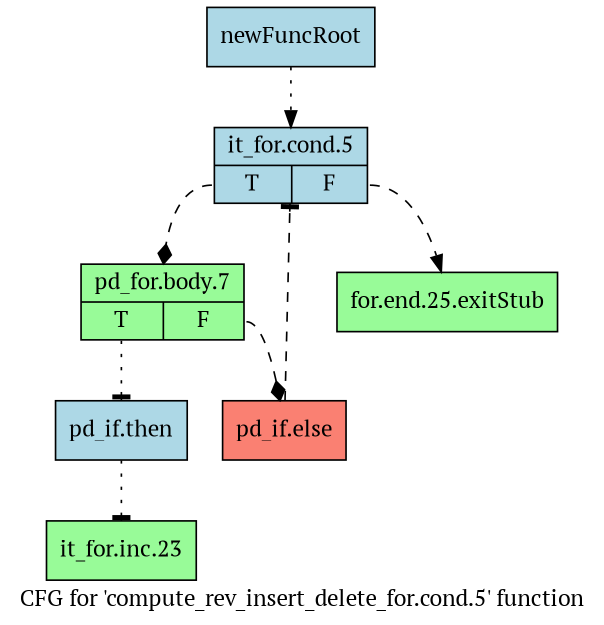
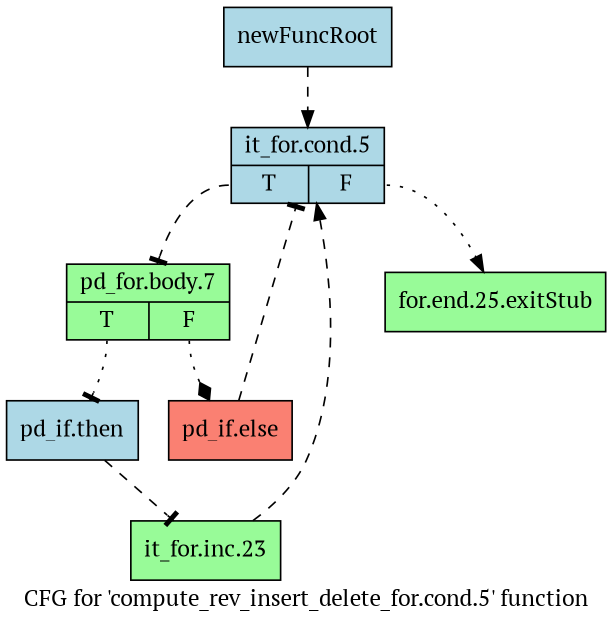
edge "newFuncRoot" -> "it_for.cond.5": style dotted -> dashed
edge "it_for.cond.5" -> "pd_for.body.7": arrowhead diamond -> tee
edge "it_for.cond.5" -> "for.end.25.exitStub": style dashed -> dotted
edge "pd_for.body.7" -> "pd_if.else": style dashed -> dotted
edge "it_for.inc.23" -> "it_for.cond.5": added
edge "pd_if.then" -> "it_for.inc.23": style dotted -> dashed
